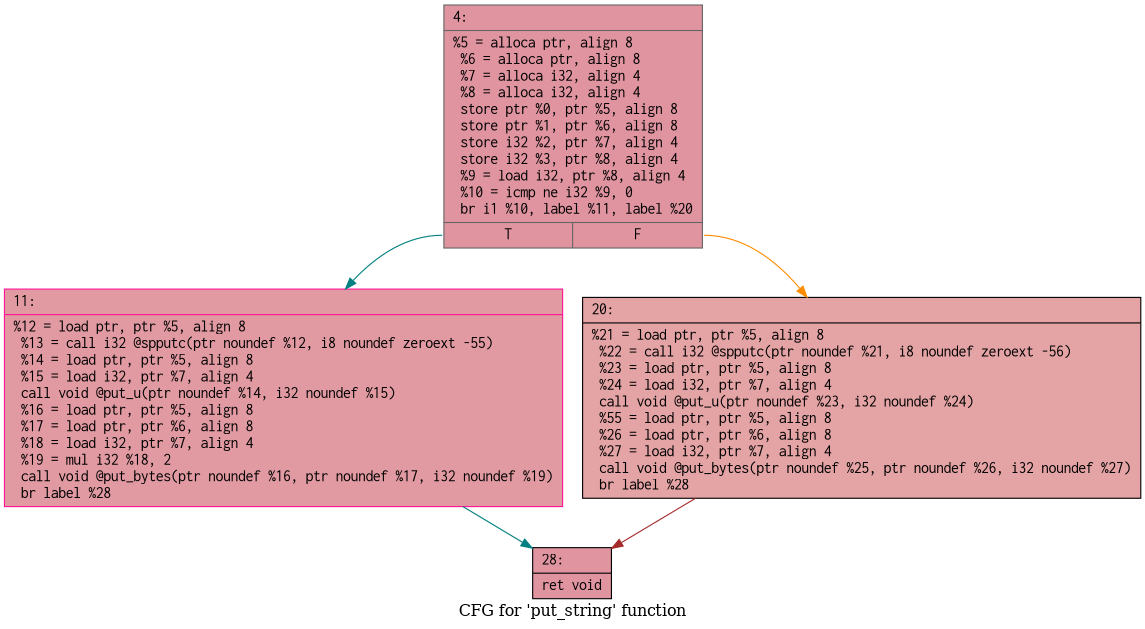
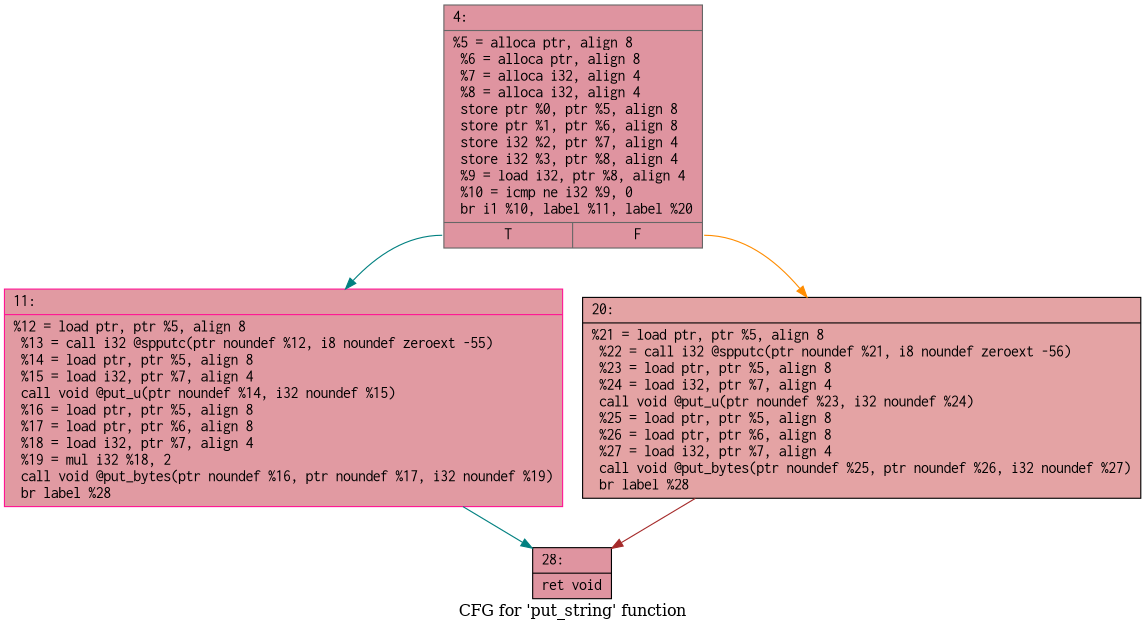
node "20:": text "%55 = load ptr, ptr %5, align 8" -> "%25 = load ptr, ptr %5, align 8"
